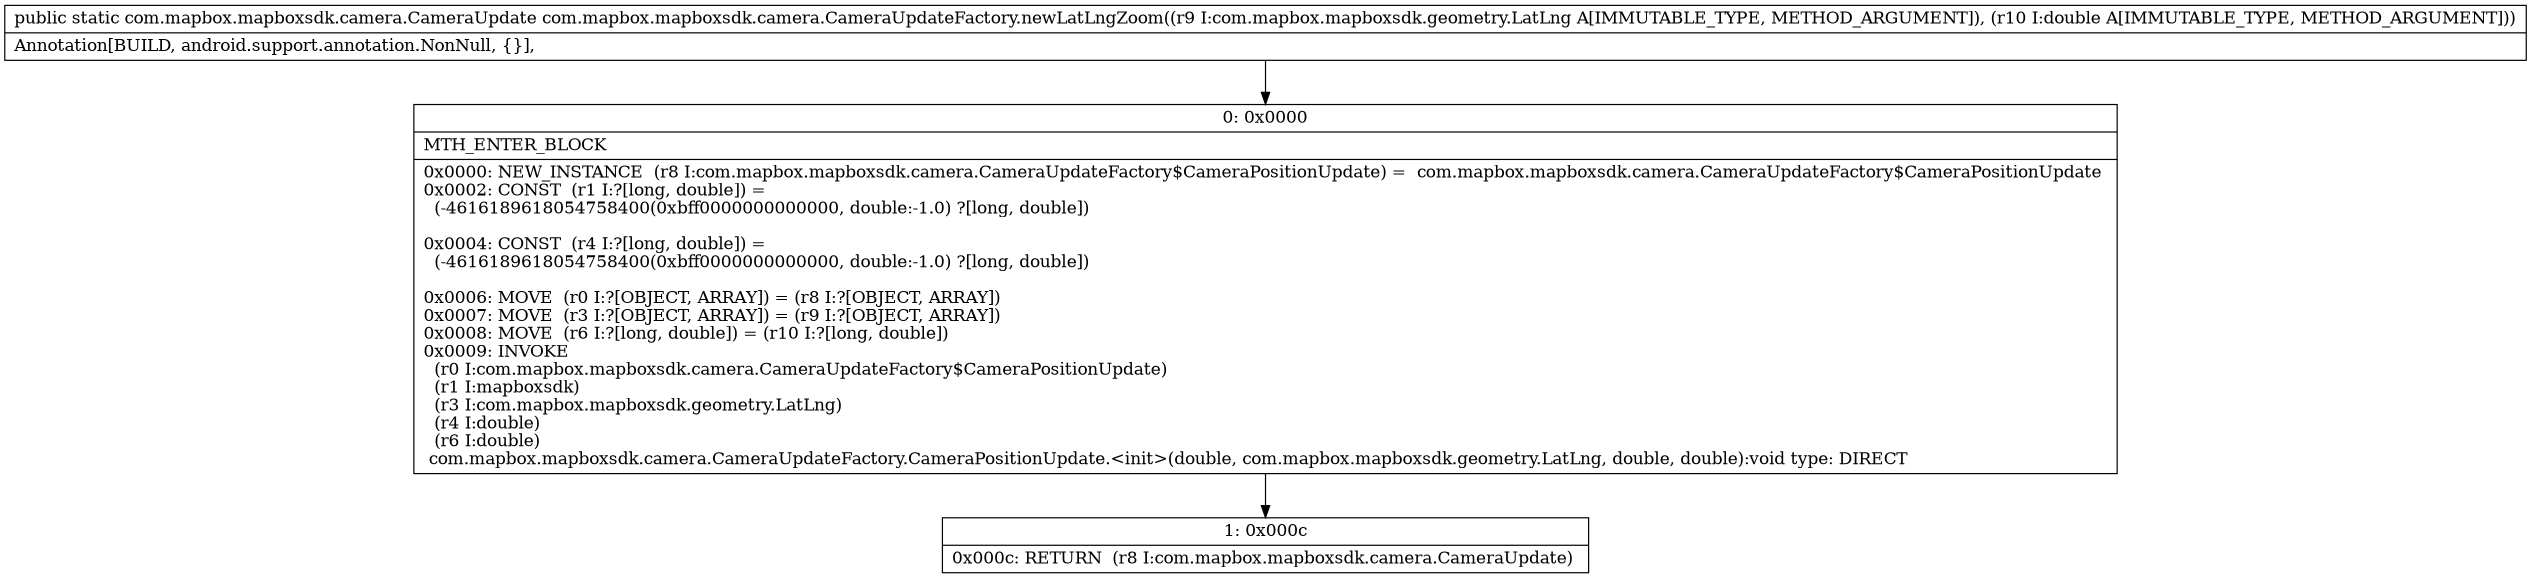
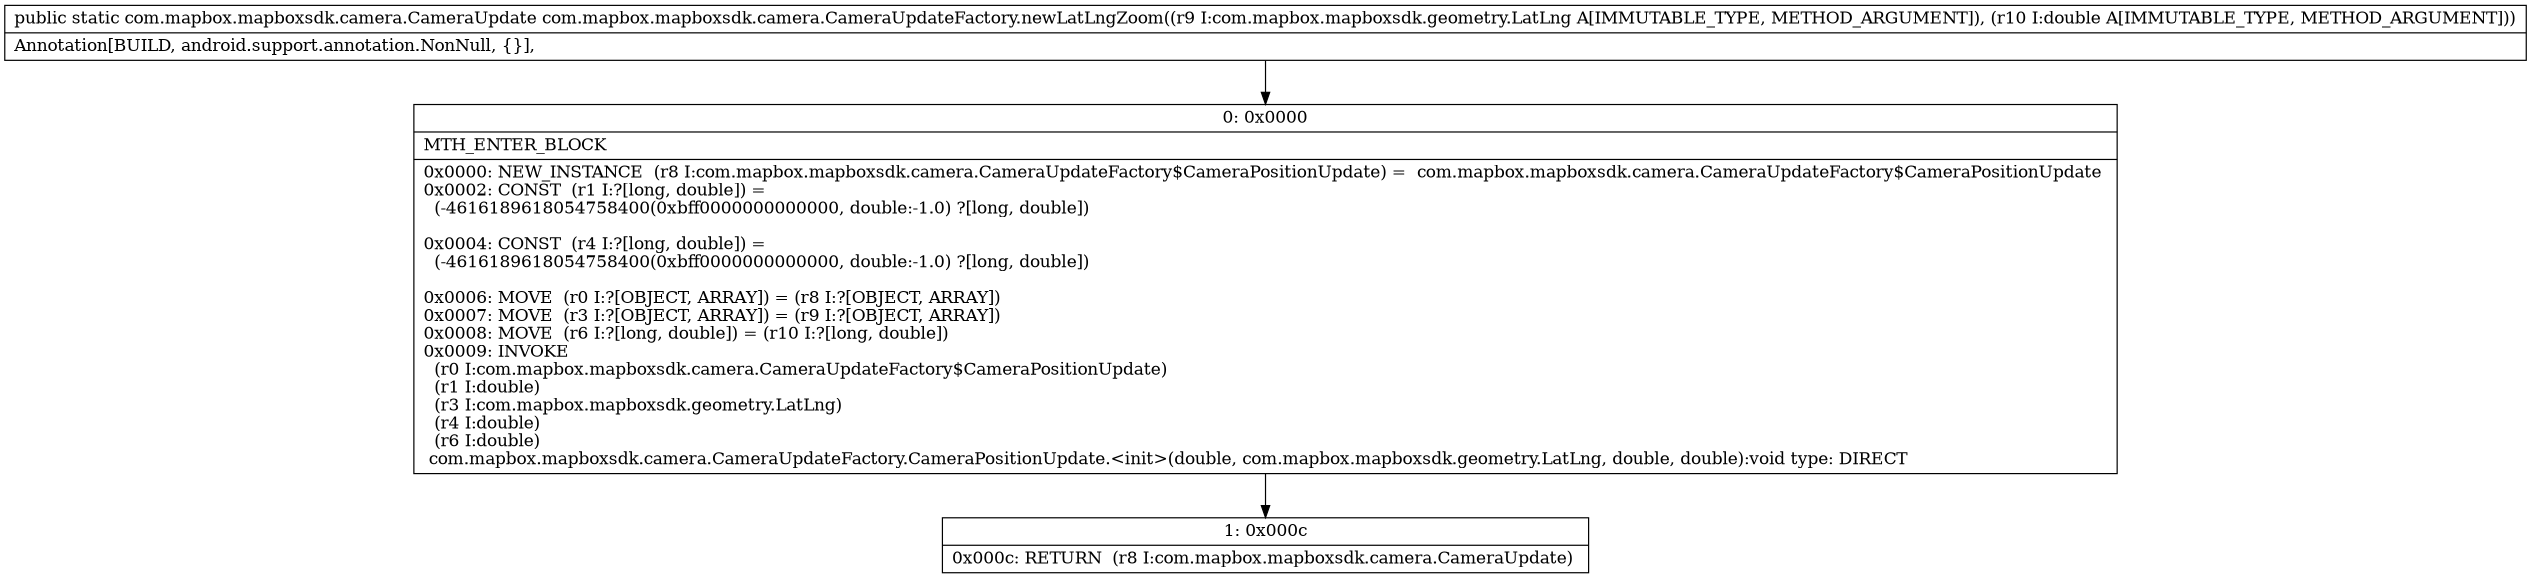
node "0: 0x0000": text "(r1 I:mapboxsdk)" -> "(r1 I:double)"
